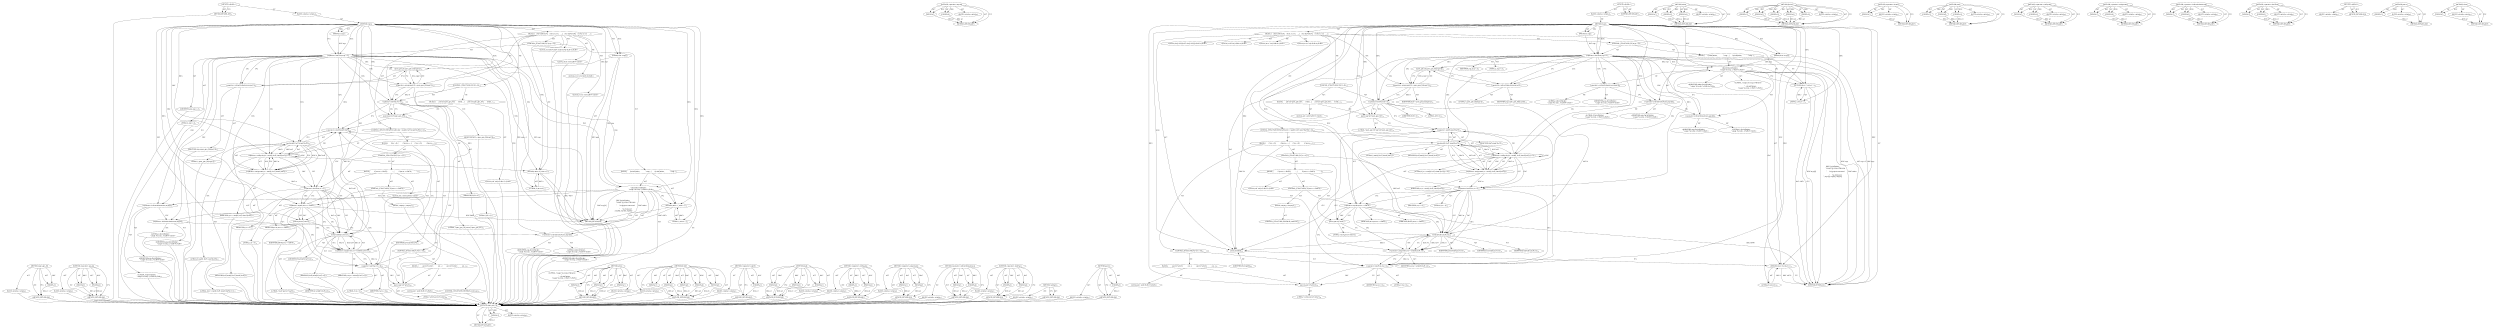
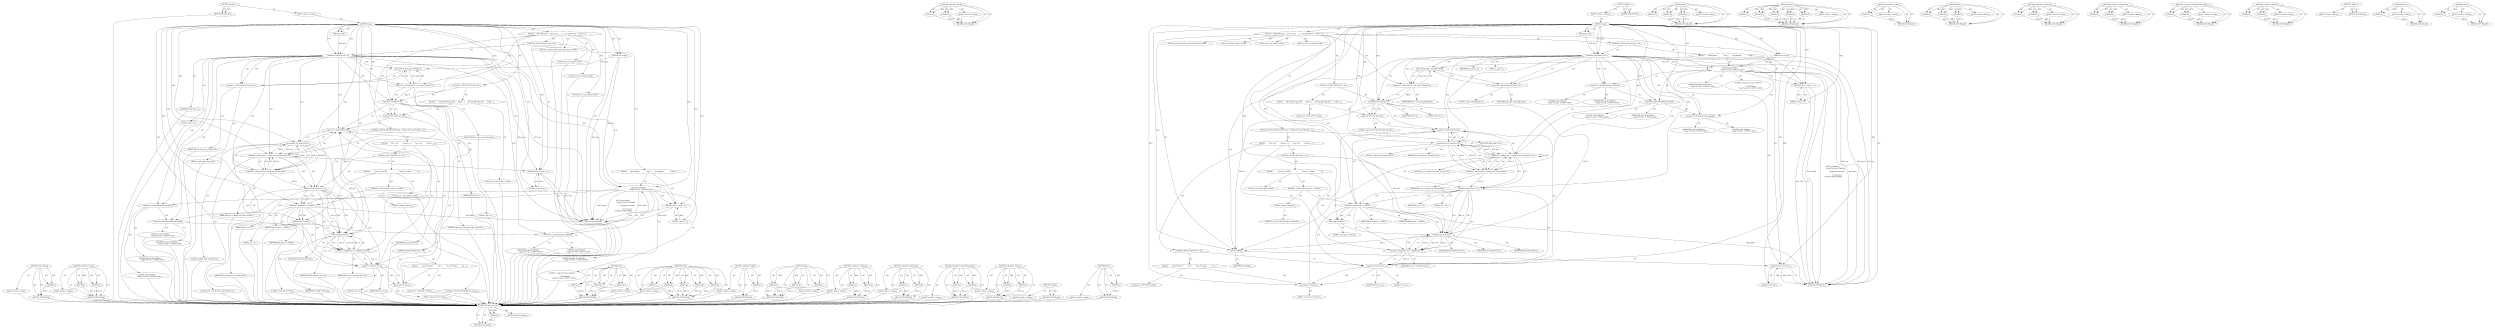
edge "(IDENTIFIER,fd,close(fd))" -> "(close,close(fd))": reversed
